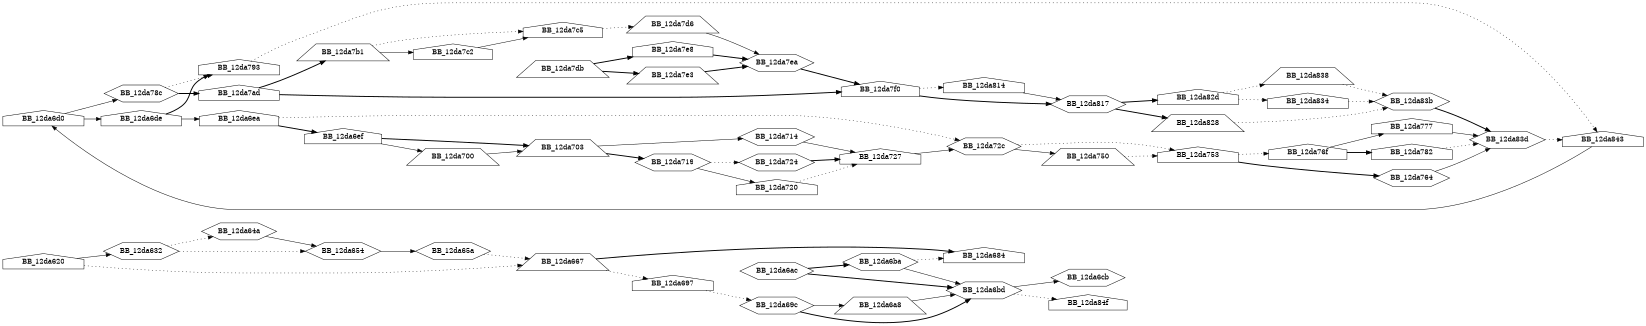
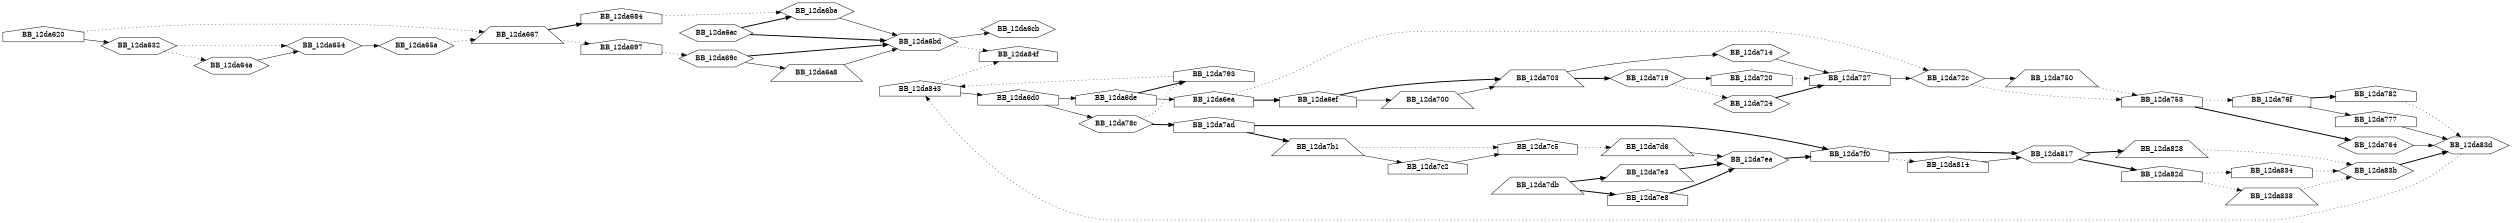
edge "BB_12da843" -> "BB_12da84f": added
edge "BB_12da6ba" -> "BB_12da684": reversed
